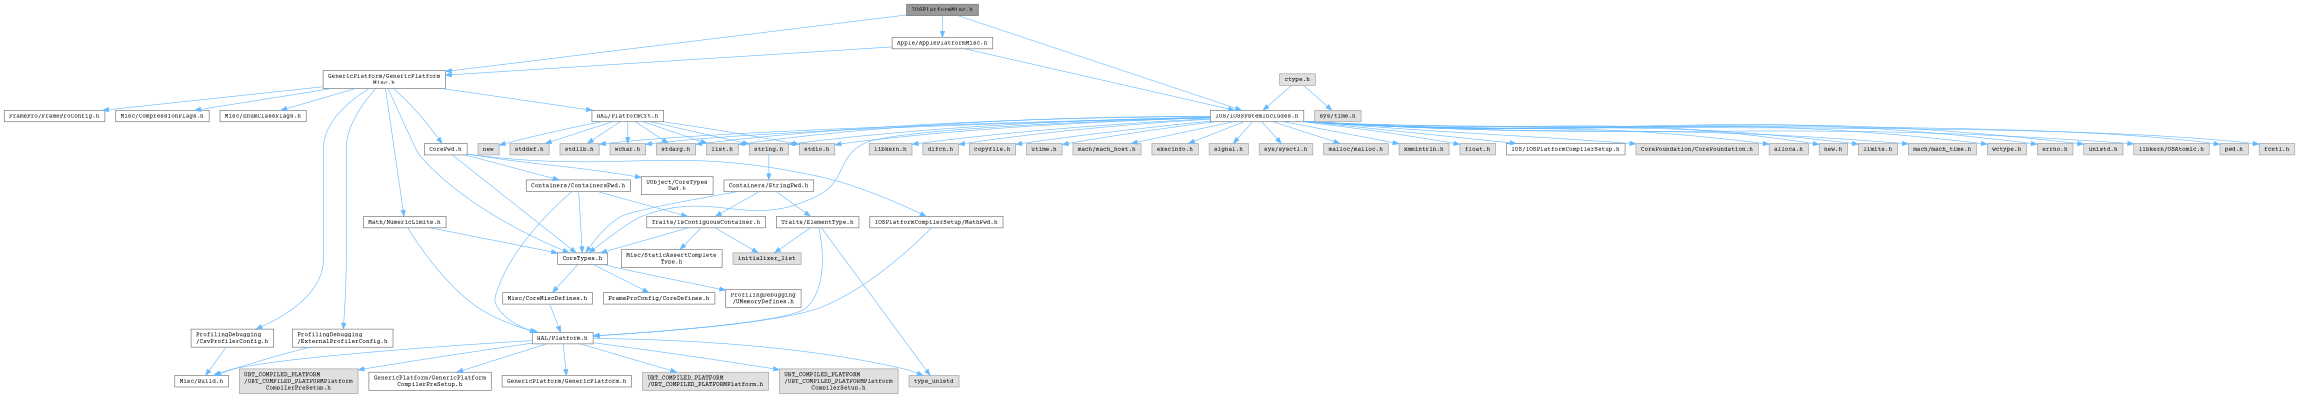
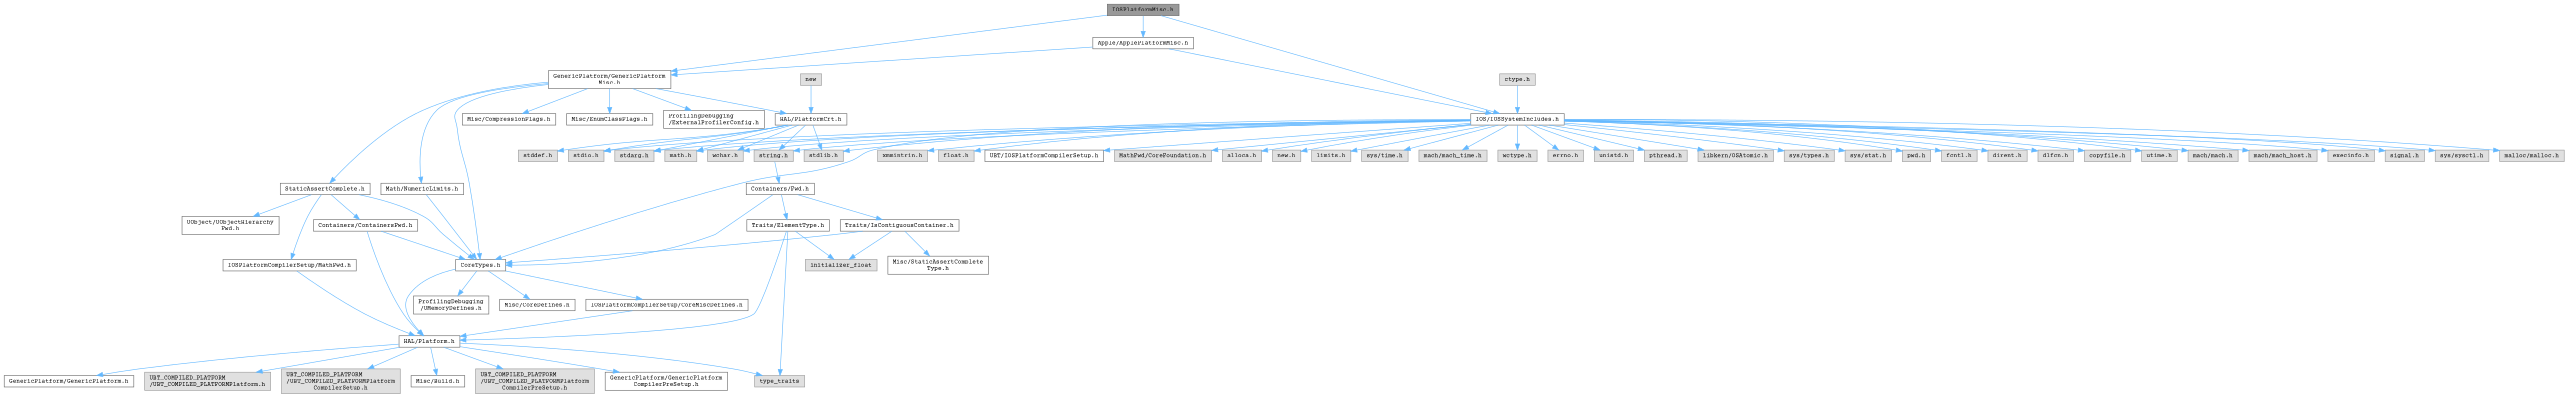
edge "ctype.h" -> "sys/time.h": now "IOS/IOSSystemIncludes.h" -> "sys/time.h"
node "FramePro/FrameProConfig.h": removed
edge "HAL/PlatformCrt.h" -> "new": reversed
node "CoreFwd.h": label "CoreFwd.h" -> "StaticAssertComplete.h"
node "list.h": label "list.h" -> "math.h"
node "libkern.h": label "libkern.h" -> "dirent.h"
node "IOS/IOSPlatformCompilerSetup.h": label "IOS/IOSPlatformCompilerSetup.h" -> "UBT/IOSPlatformCompilerSetup.h"
node "CoreFoundation/CoreFoundation.h": label "CoreFoundation/CoreFoundation.h" -> "MathFwd/CoreFoundation.h"
node "pthread.h": added
node "sys/types.h": added
node "sys/stat.h": added
node "mach/mach.h": added
node "UObject/CoreTypes Fwd.h": label "UObject/CoreTypes Fwd.h" -> "UObject/UObjectHierarchy Fwd.h"
node "Containers/StringFwd.h": label "Containers/StringFwd.h" -> "Containers/Fwd.h"
edge "Containers/ContainersFwd.h" -> "Traits/IsContiguousContainer.h": removed
node "initializer_list": label "initializer_list" -> "initializer_float"
edge "Math/NumericLimits.h" -> "HAL/Platform.h": now "CoreTypes.h" -> "HAL/Platform.h"
node "Misc/CoreMiscDefines.h": label "Misc/CoreMiscDefines.h" -> "IOSPlatformCompilerSetup/CoreMiscDefines.h"
node "FrameProConfig/CoreDefines.h": label "FrameProConfig/CoreDefines.h" -> "Misc/CoreDefines.h"
node "ProfilingDebugging /CsvProfilerConfig.h": removed
edge "ProfilingDebugging /ExternalProfilerConfig.h" -> "Misc/Build.h": removed
node "type_unistd": label "type_unistd" -> "type_traits"
